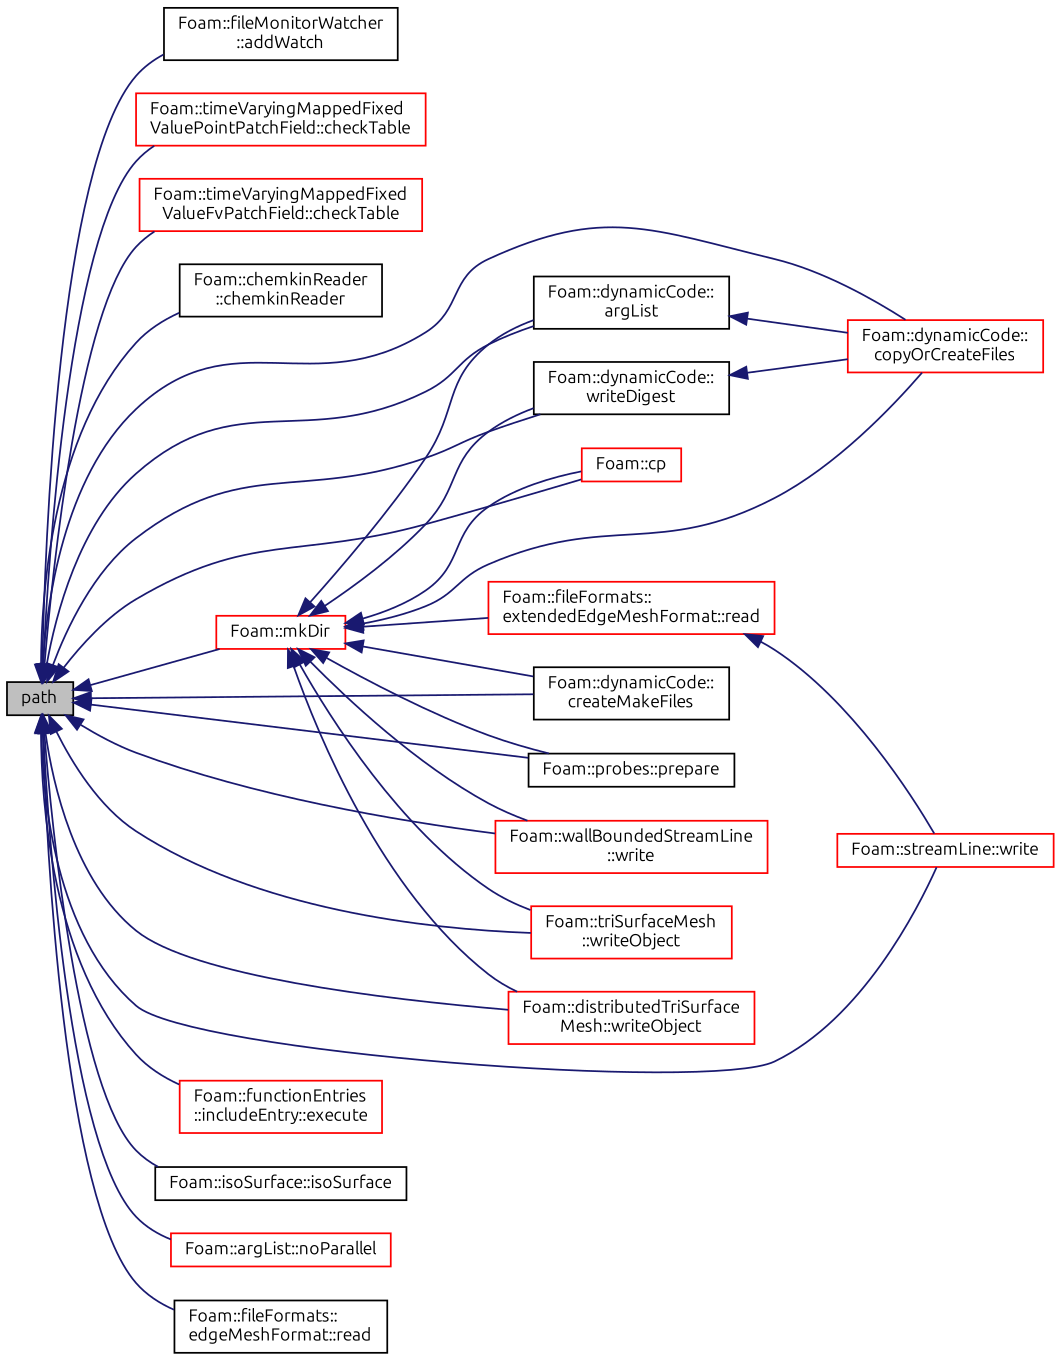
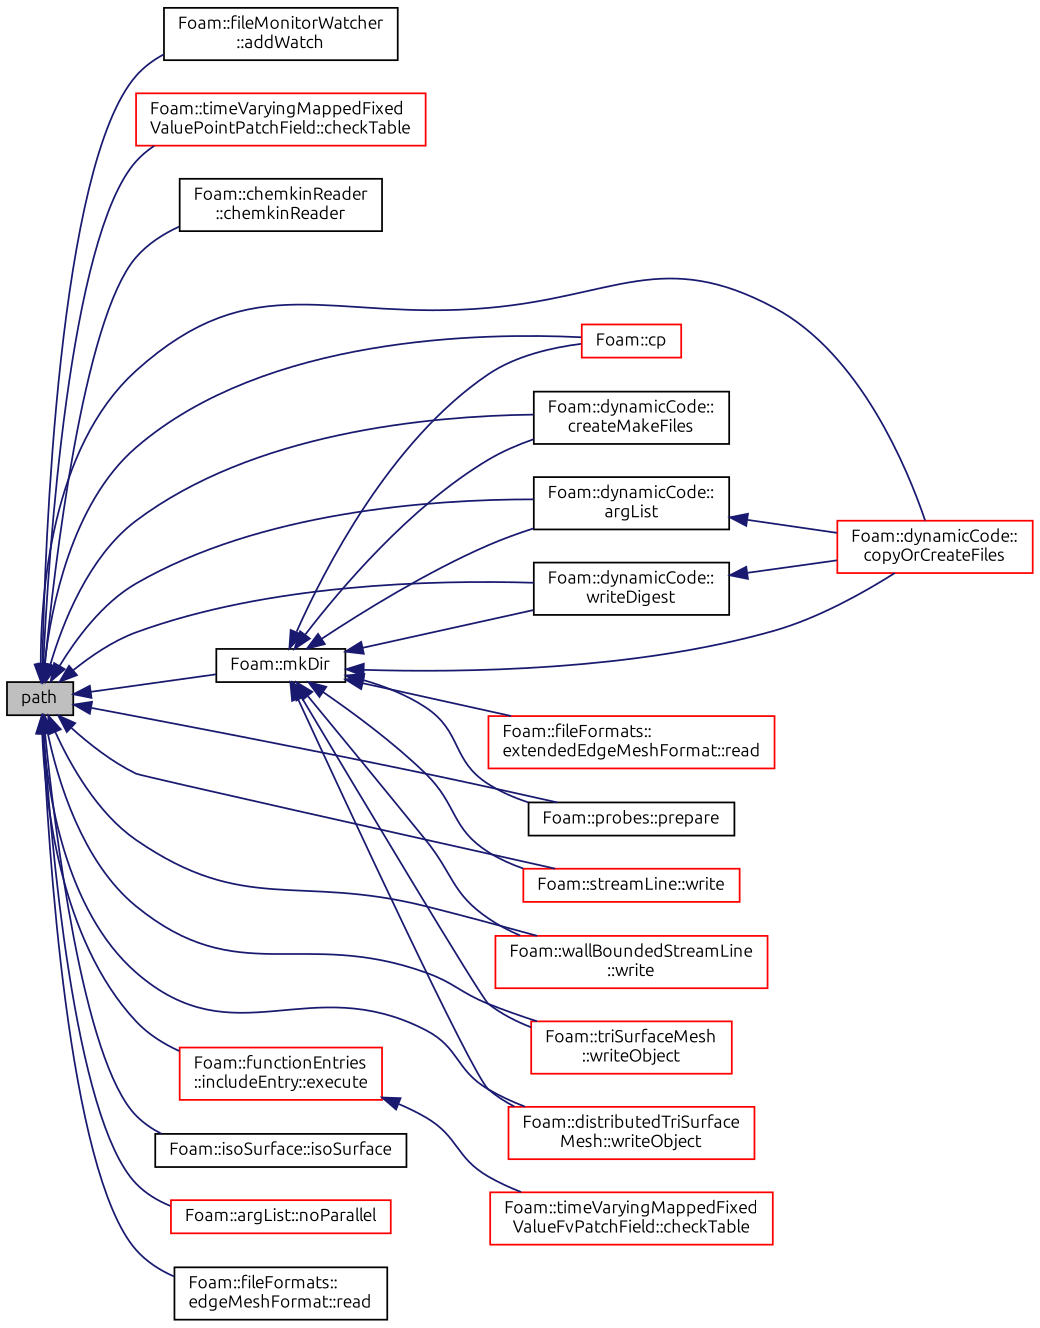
edge "Foam::timeVaryingMappedFixed ValueFvPatchField::checkTable" -> "path": now "Foam::timeVaryingMappedFixed ValueFvPatchField::checkTable" -> "Foam::functionEntries ::includeEntry::execute"
node "Foam::mkDir": color red -> black
edge "Foam::streamLine::write" -> "Foam::fileFormats:: extendedEdgeMeshFormat::read": now "Foam::streamLine::write" -> "Foam::mkDir"
